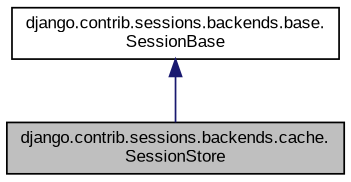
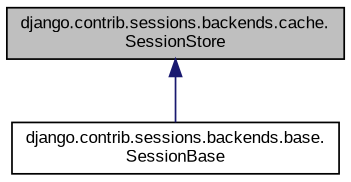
edge "django.contrib.sessions.backends.cache. SessionStore" -> "django.contrib.sessions.backends.base. SessionBase": reversed
